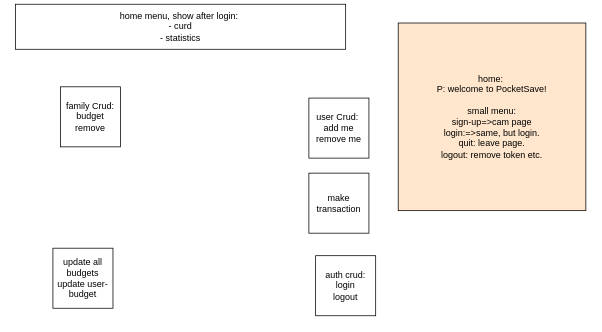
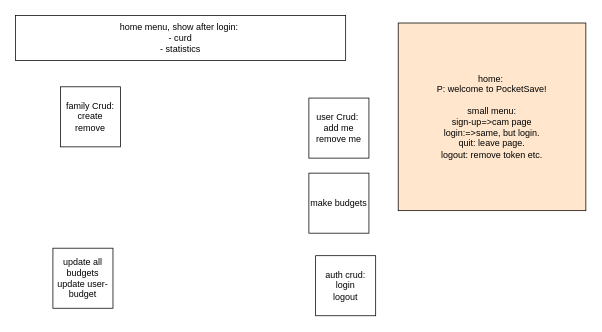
node "home menu, show after login: - curd - statistics": moved (180, 27) -> (180, 38)
node "family Crud: budget remove": label "family Crud: budget remove" -> "family Crud: create remove"
node "make transaction": label "make transaction" -> "make budgets"
